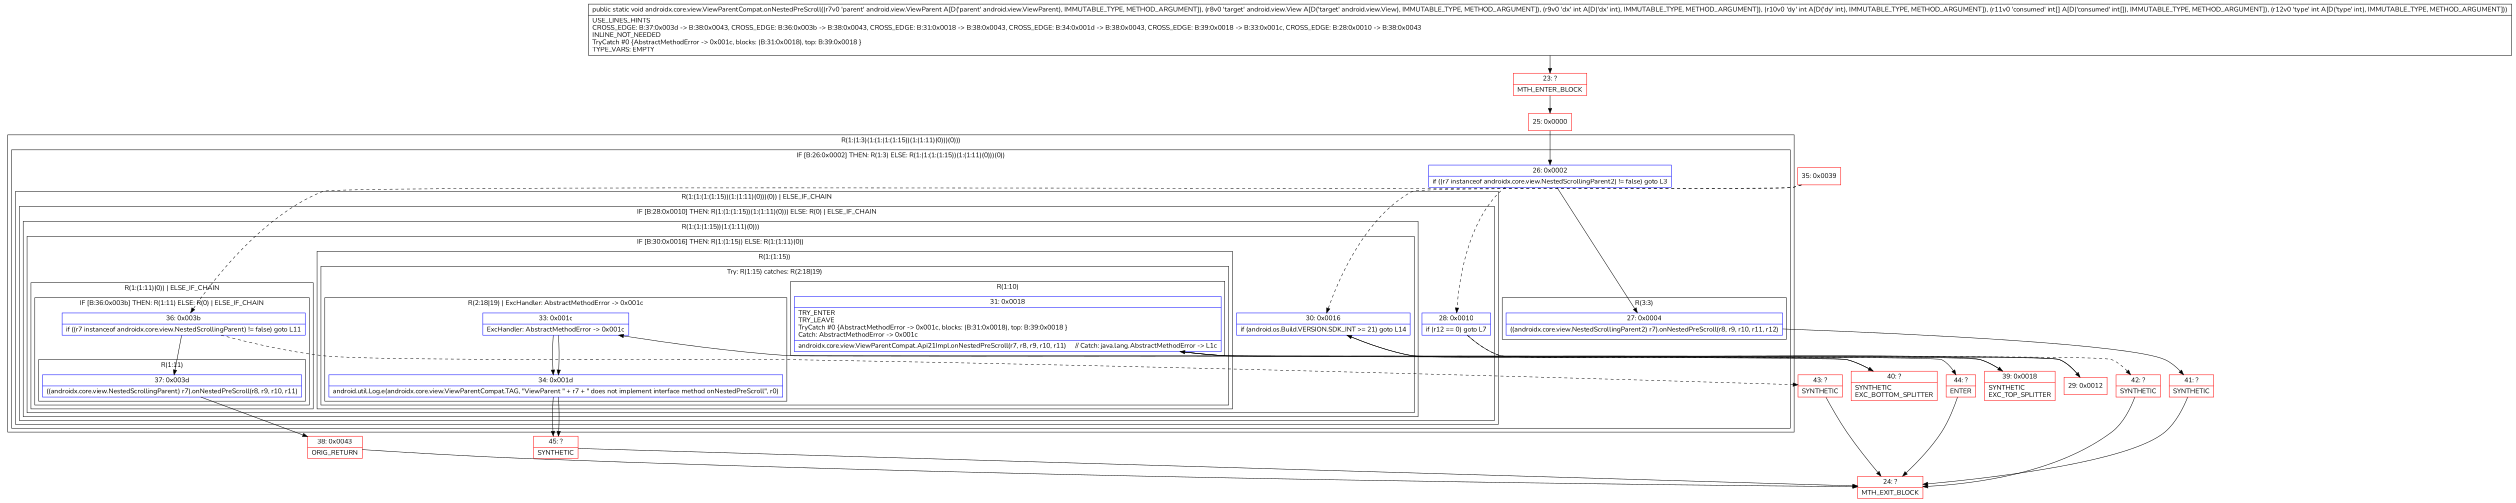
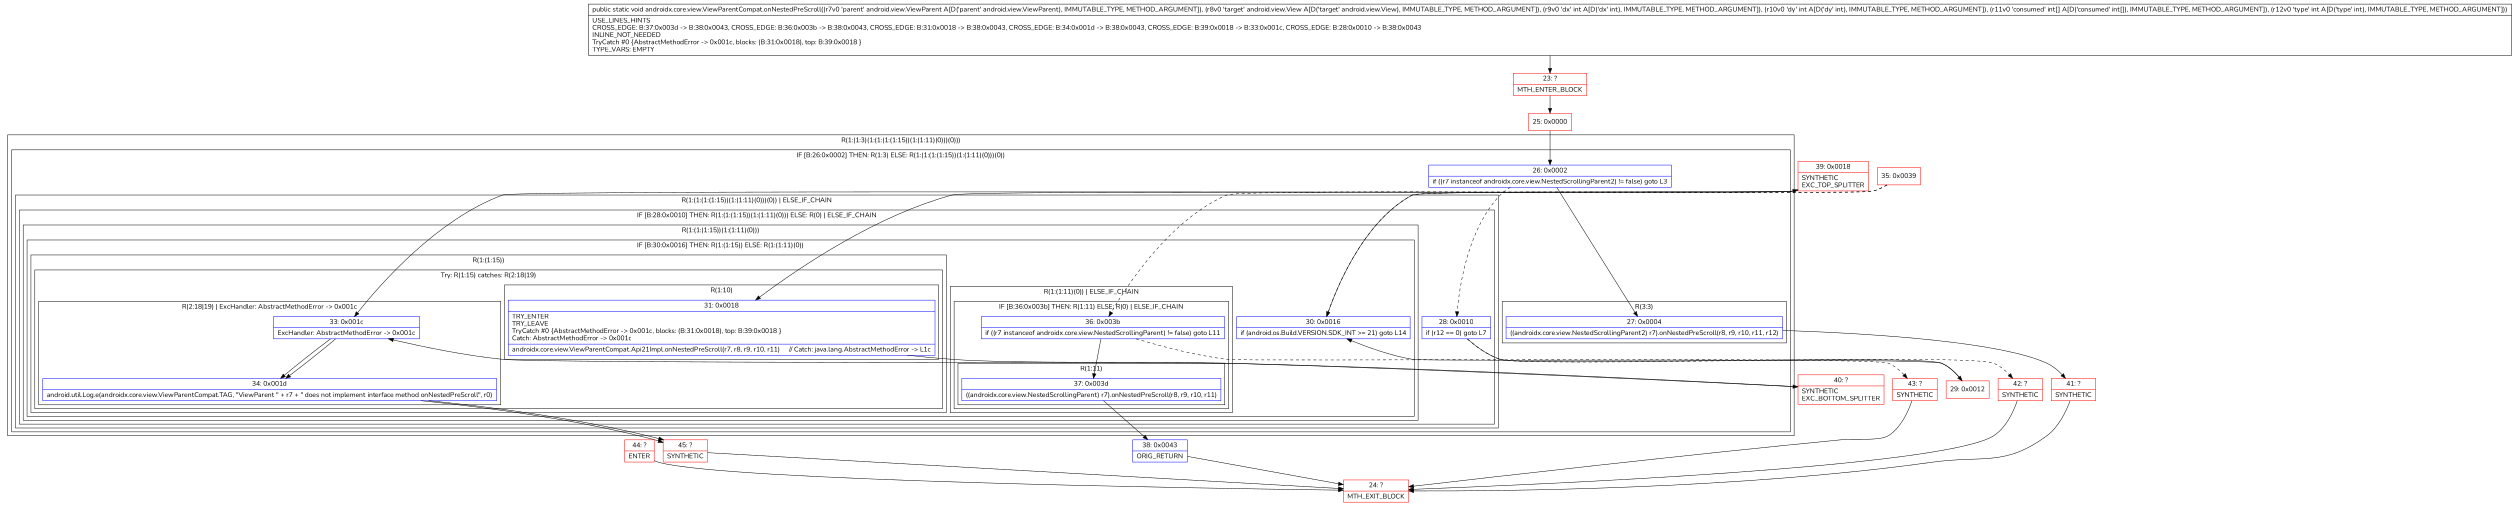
edge "39: 0x0018" -> "33: 0x001c": added
edge "31: 0x0018" -> "44: ?": removed
node "38: 0x0043": color red -> blue
